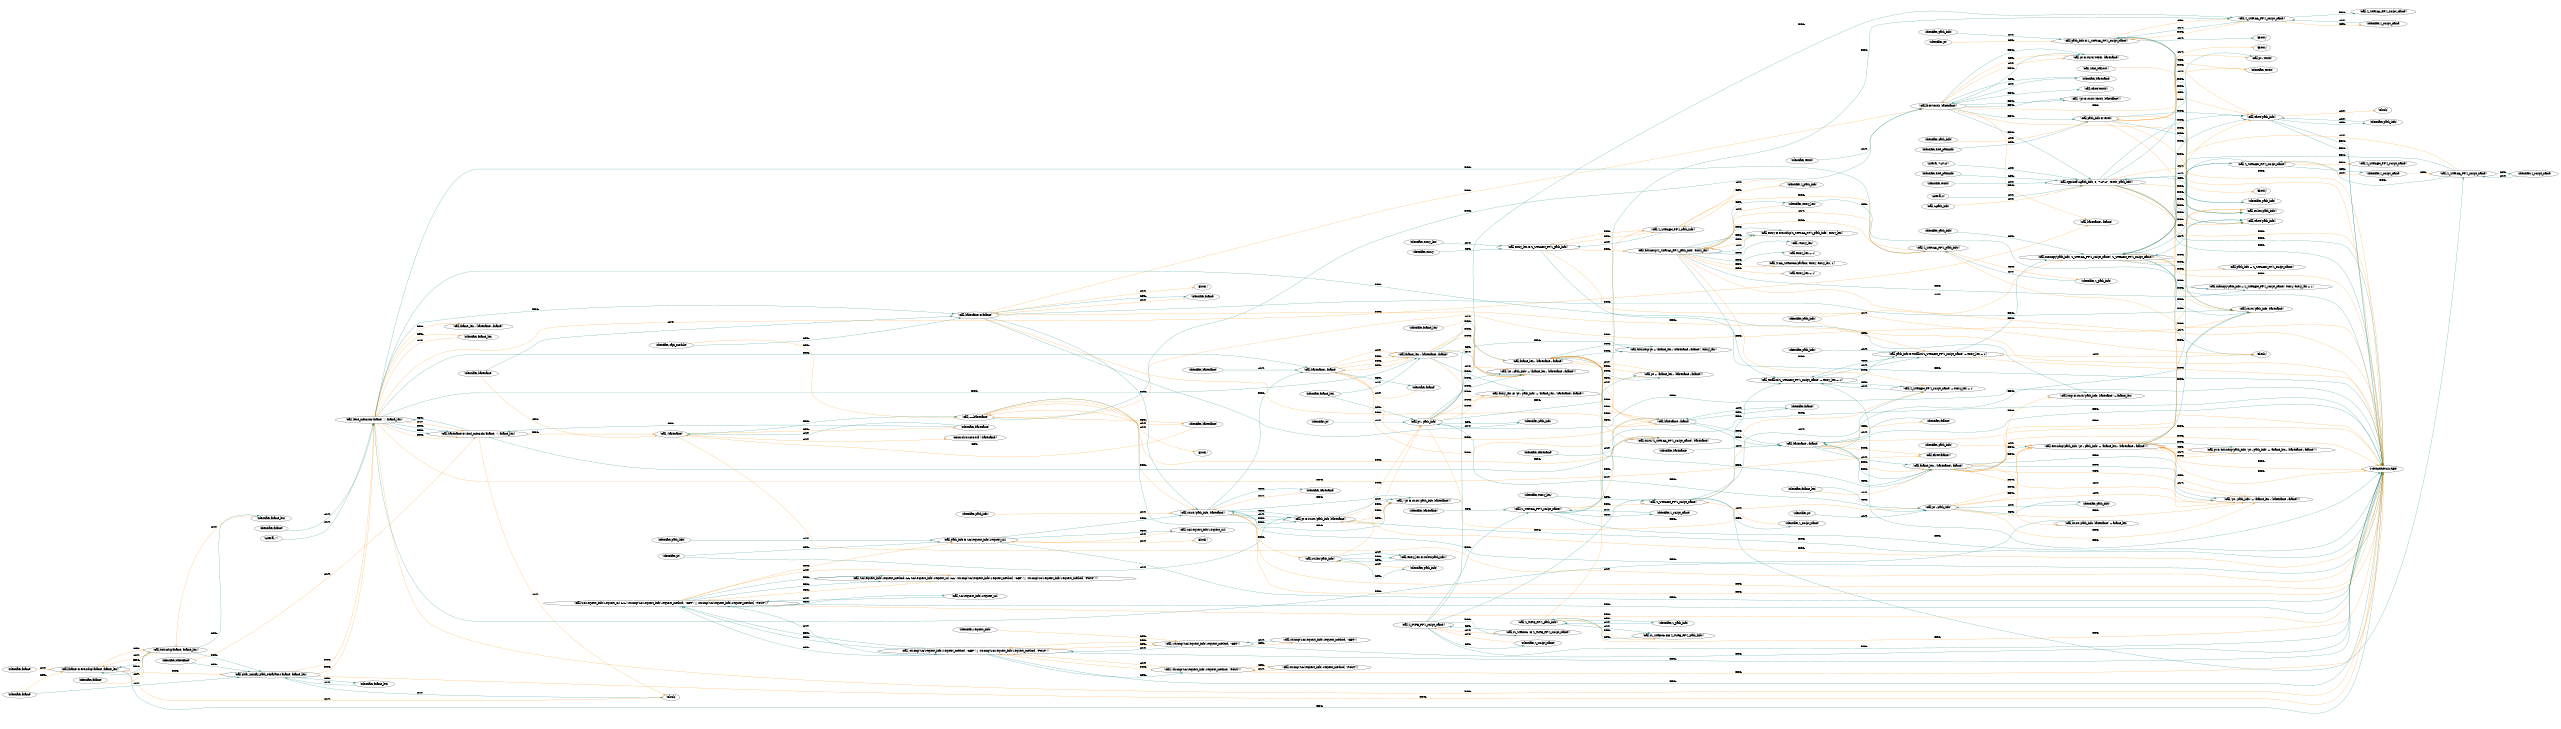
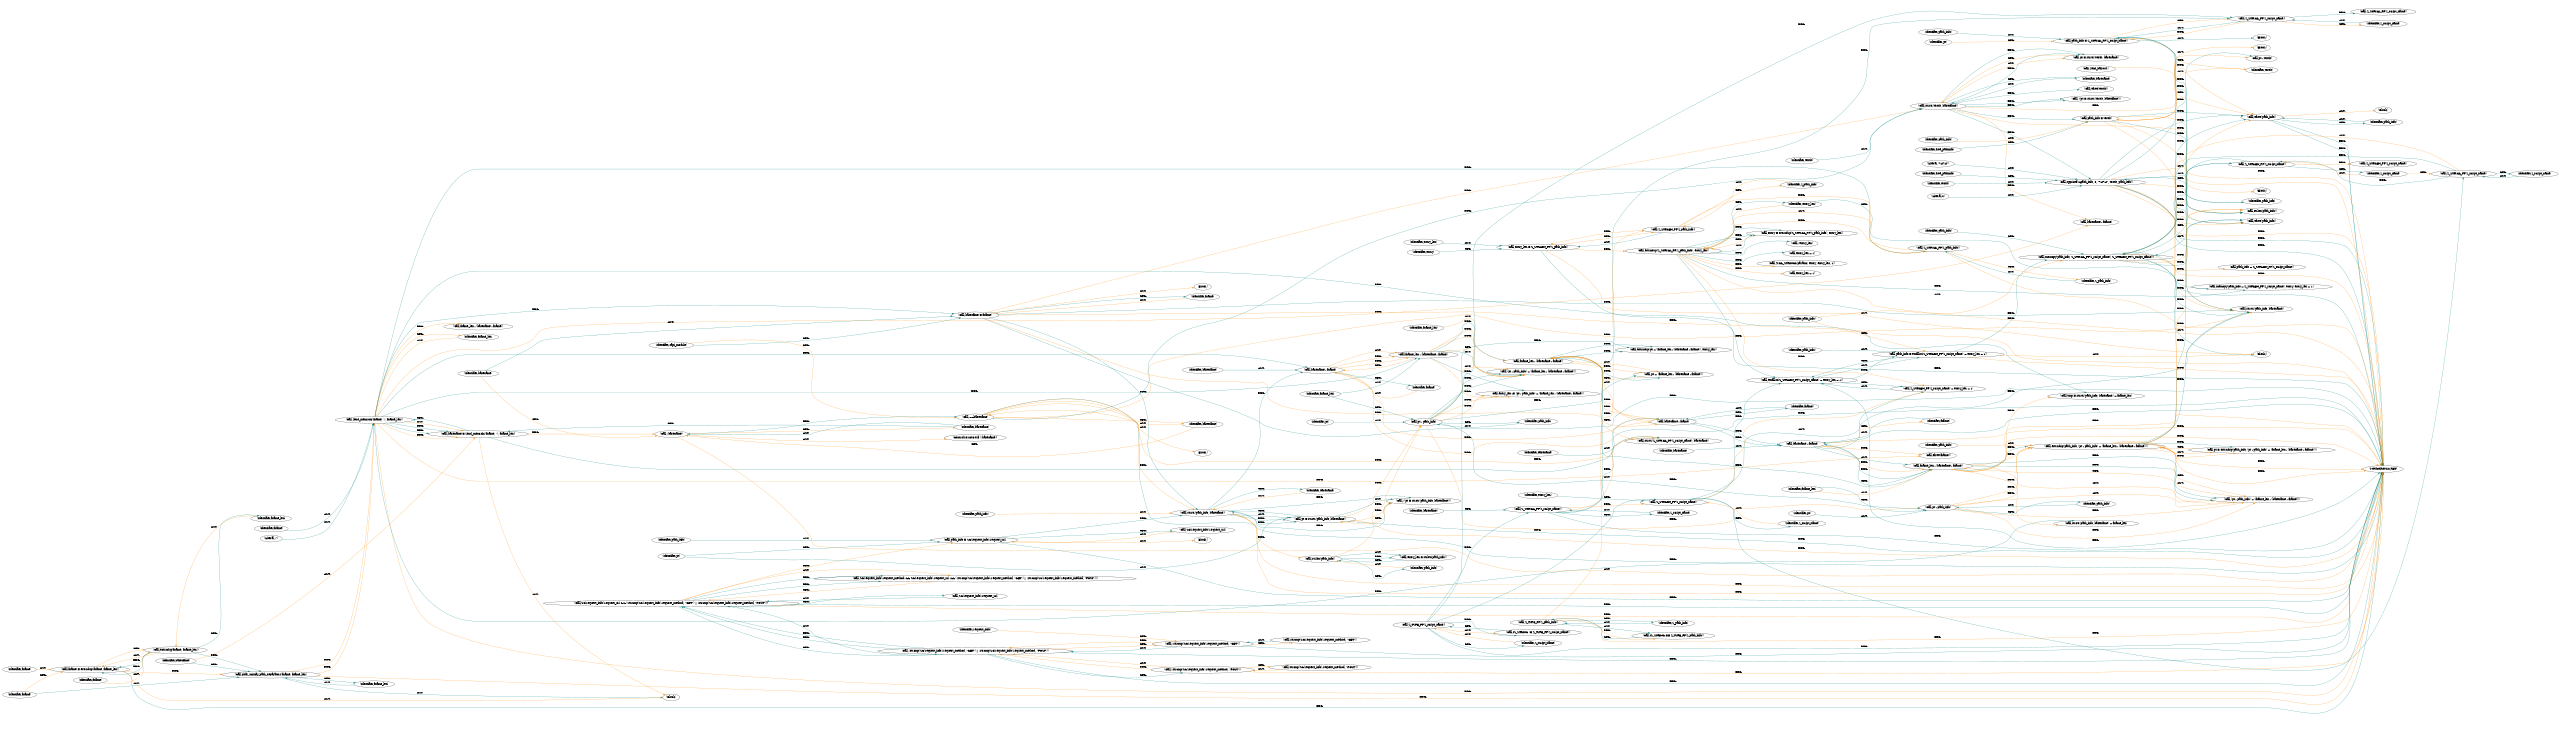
node "(Call,free(testit, basename))": label "(Call,free(testit, basename))" -> "(Call,strstr(testit, basename))"
node "(Call,&path_info)": removed
